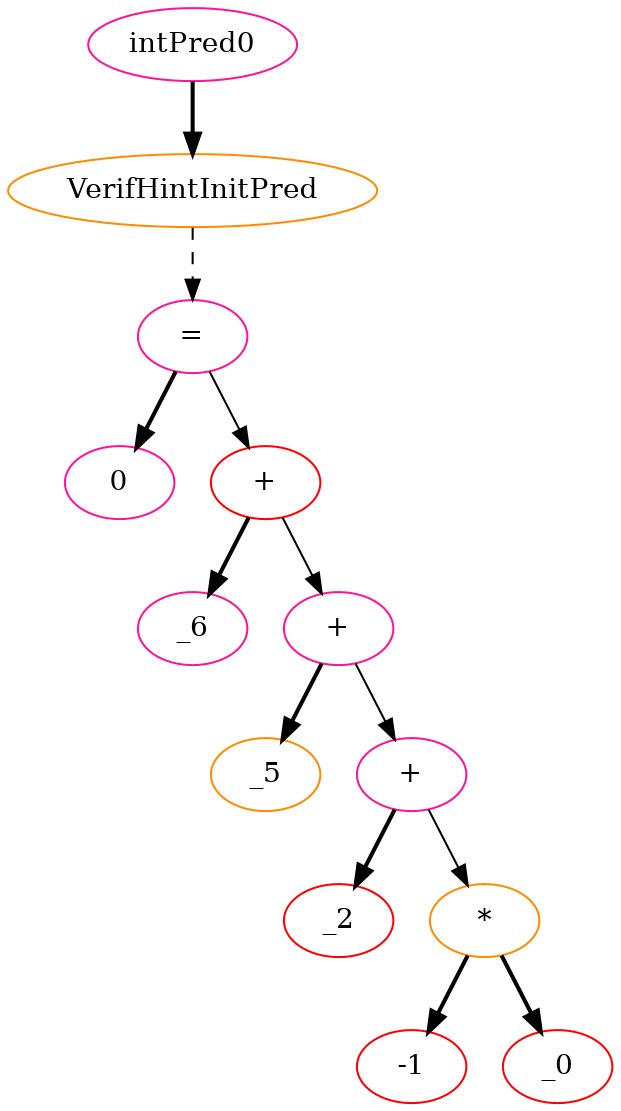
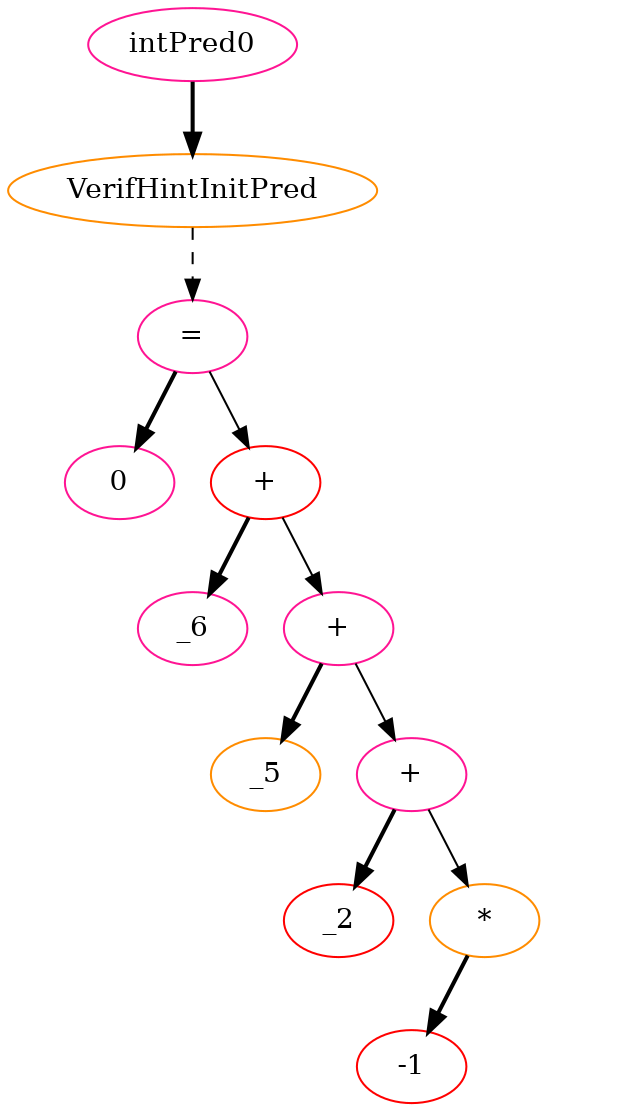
node "_0": removed
